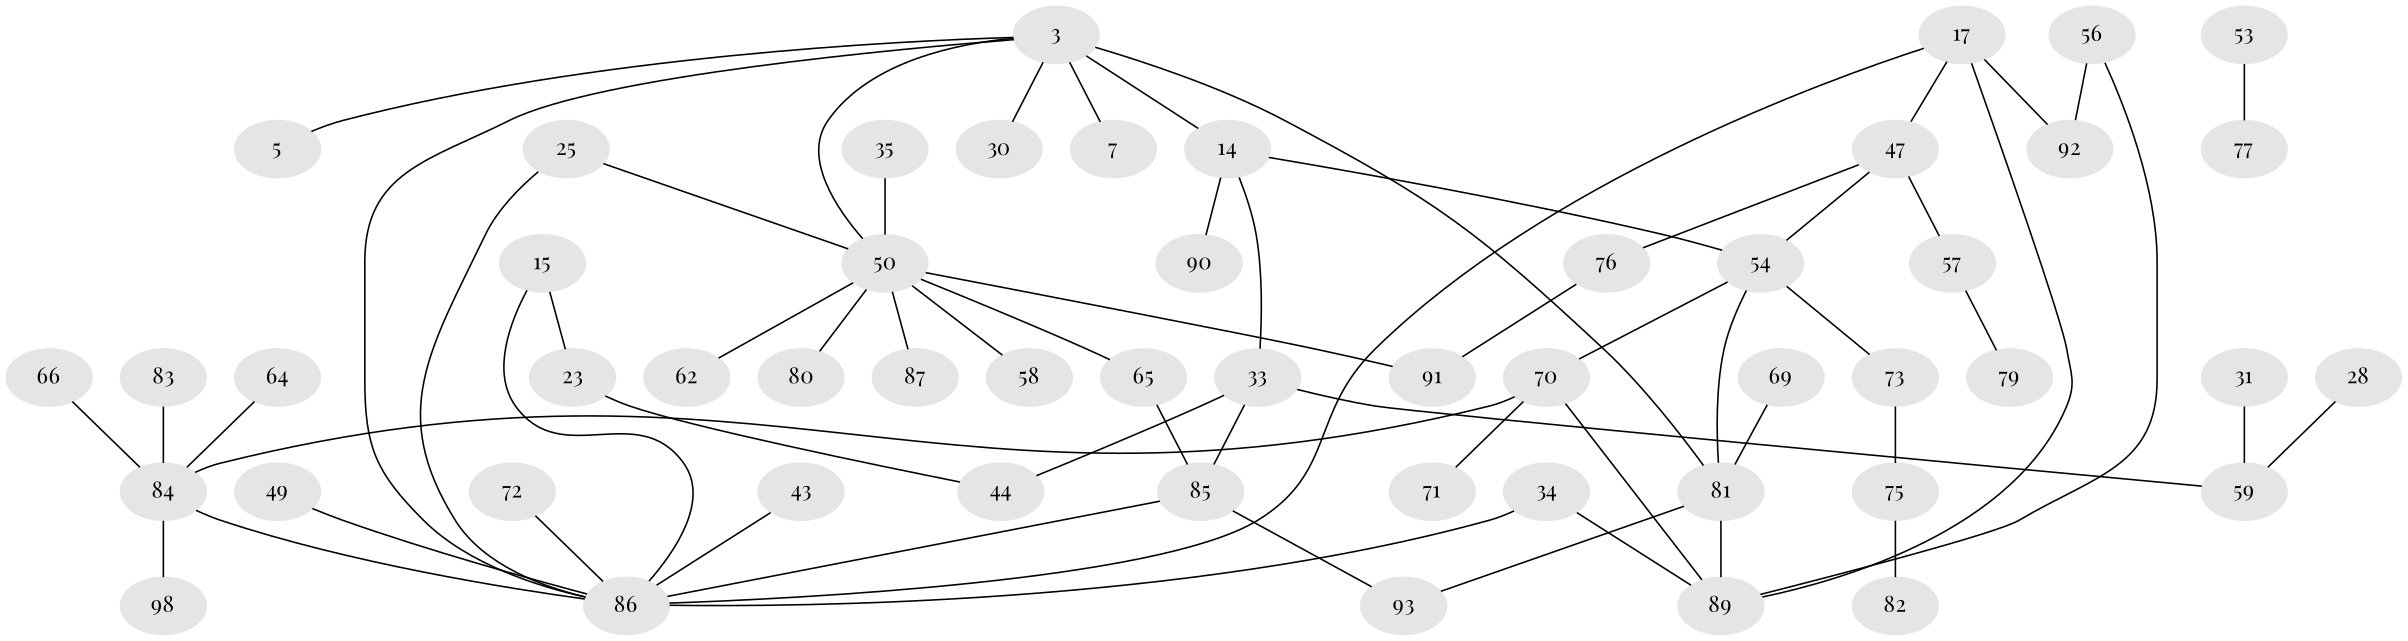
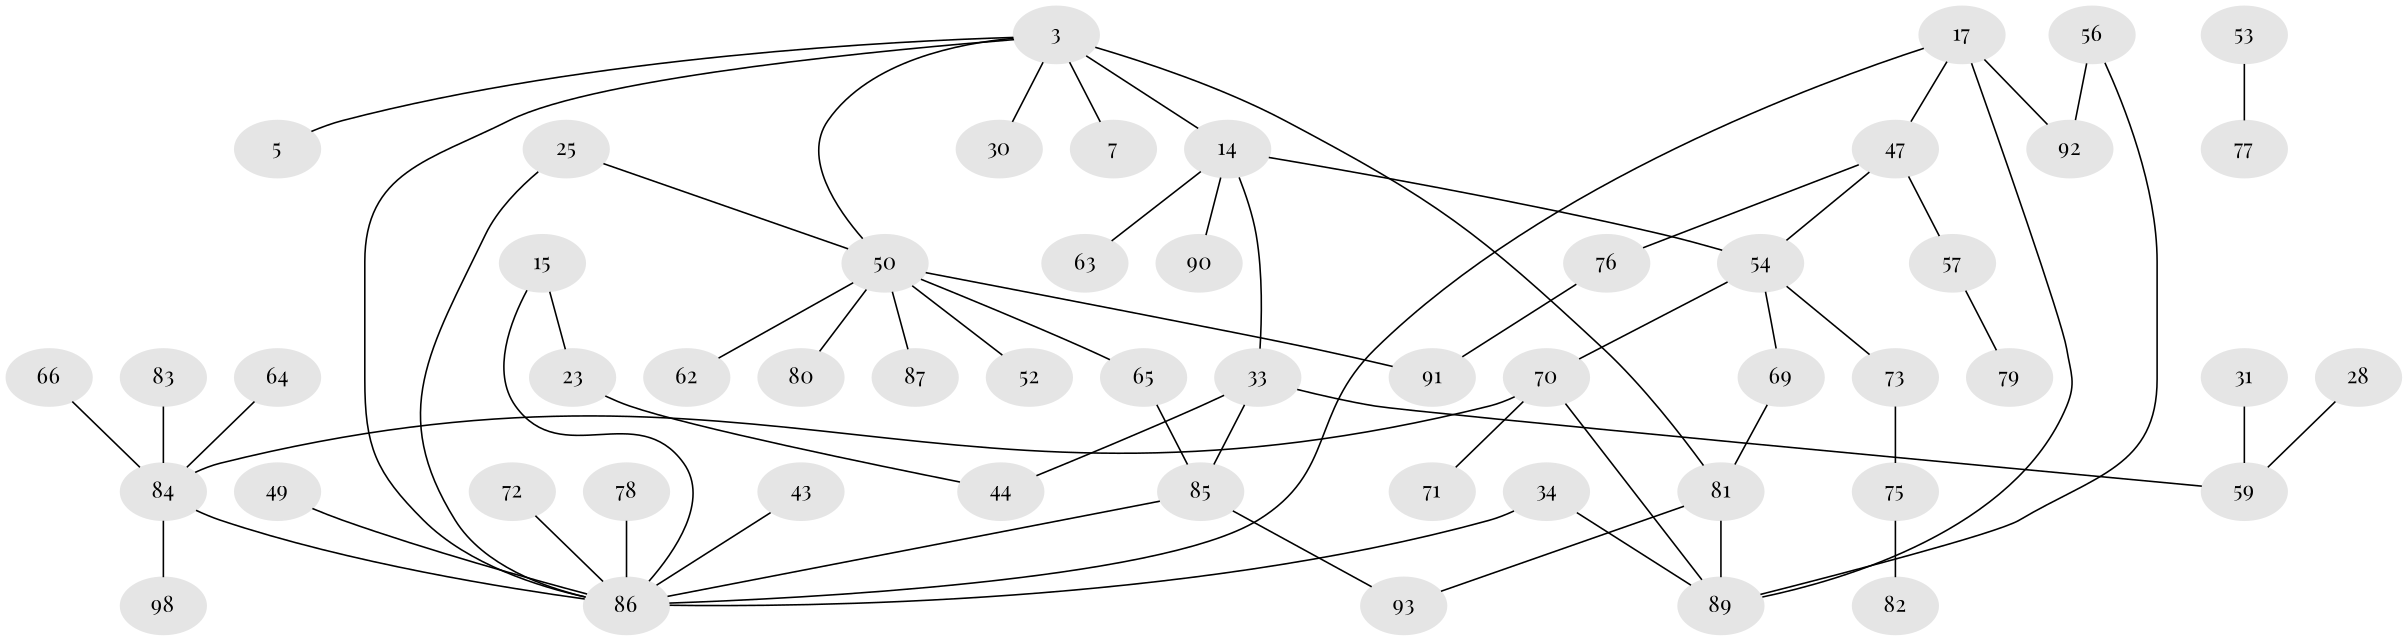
node "35": removed
node "63": added
edge "54" -- "81": now "54" -- "69"
node "58": label "58" -> "52"
node "78": added
